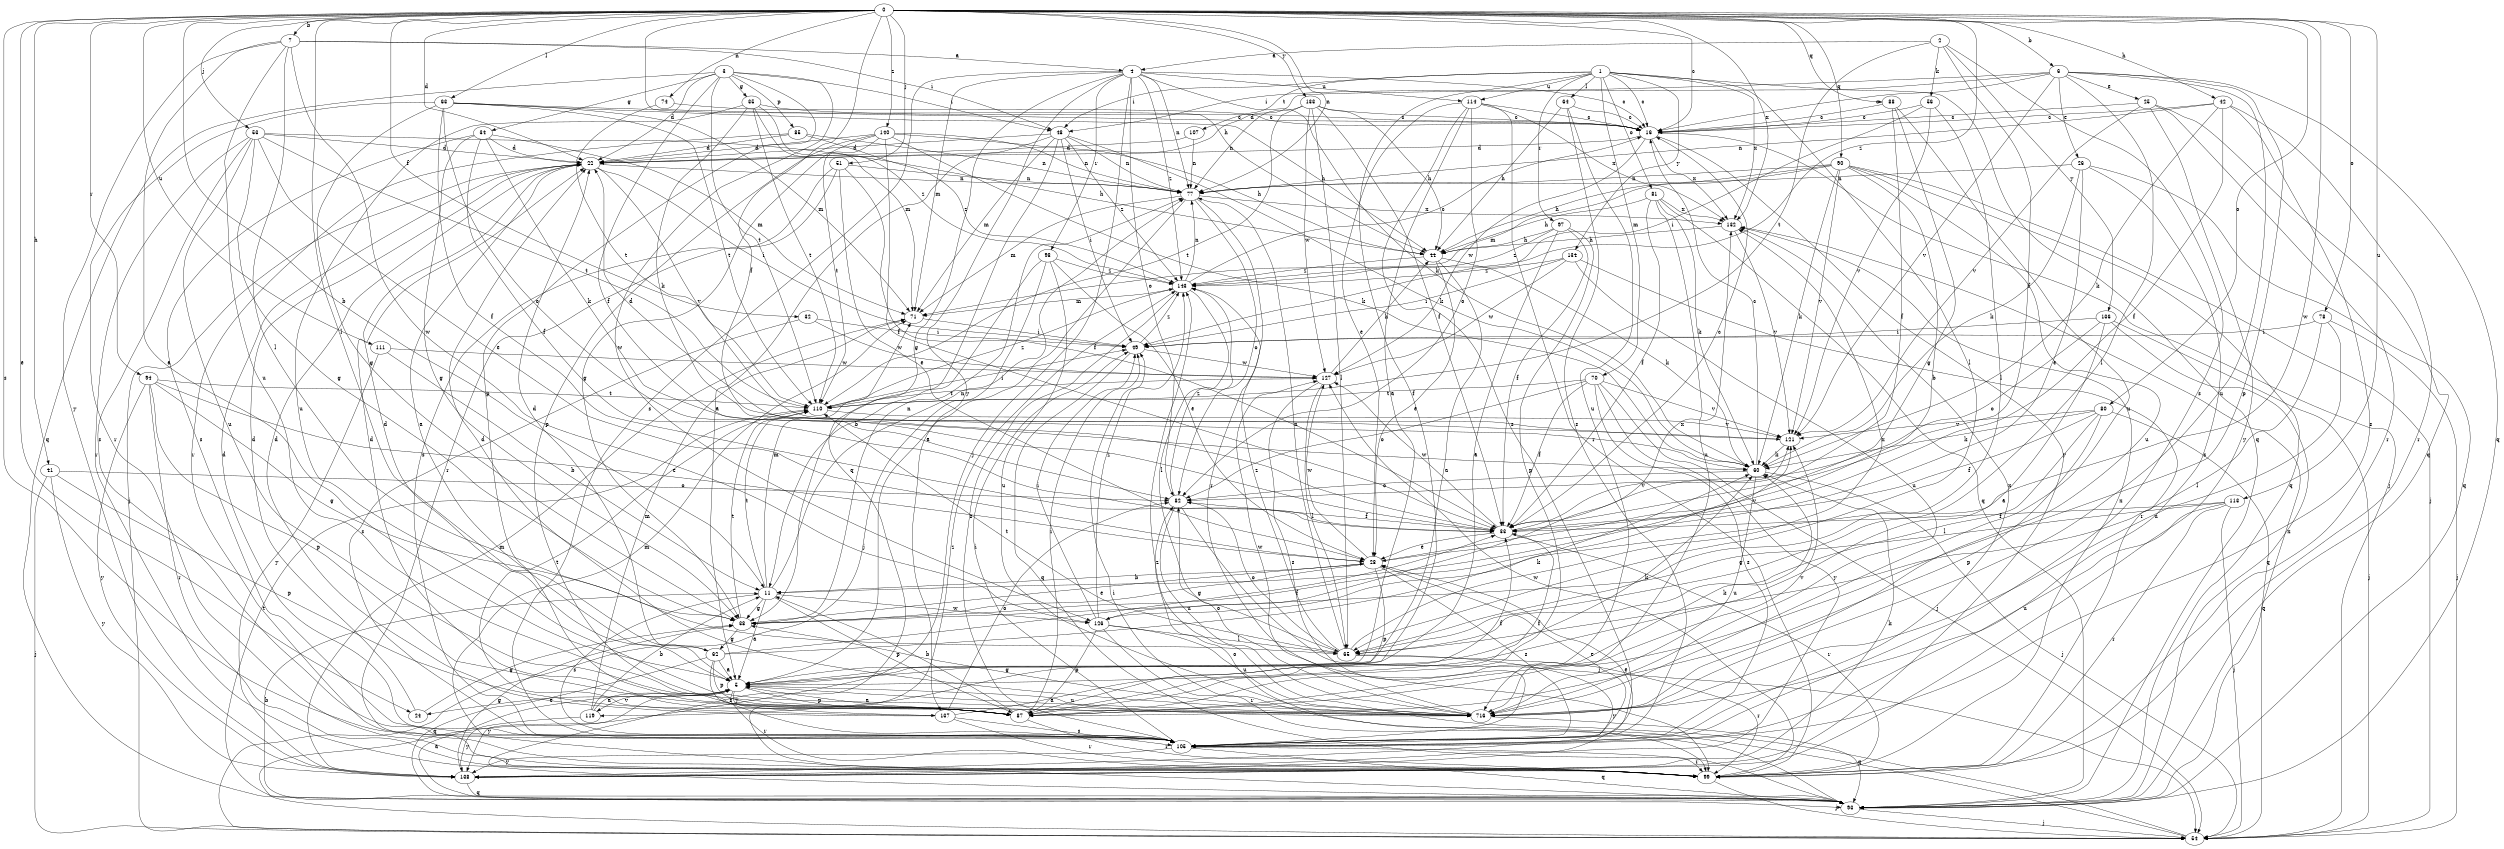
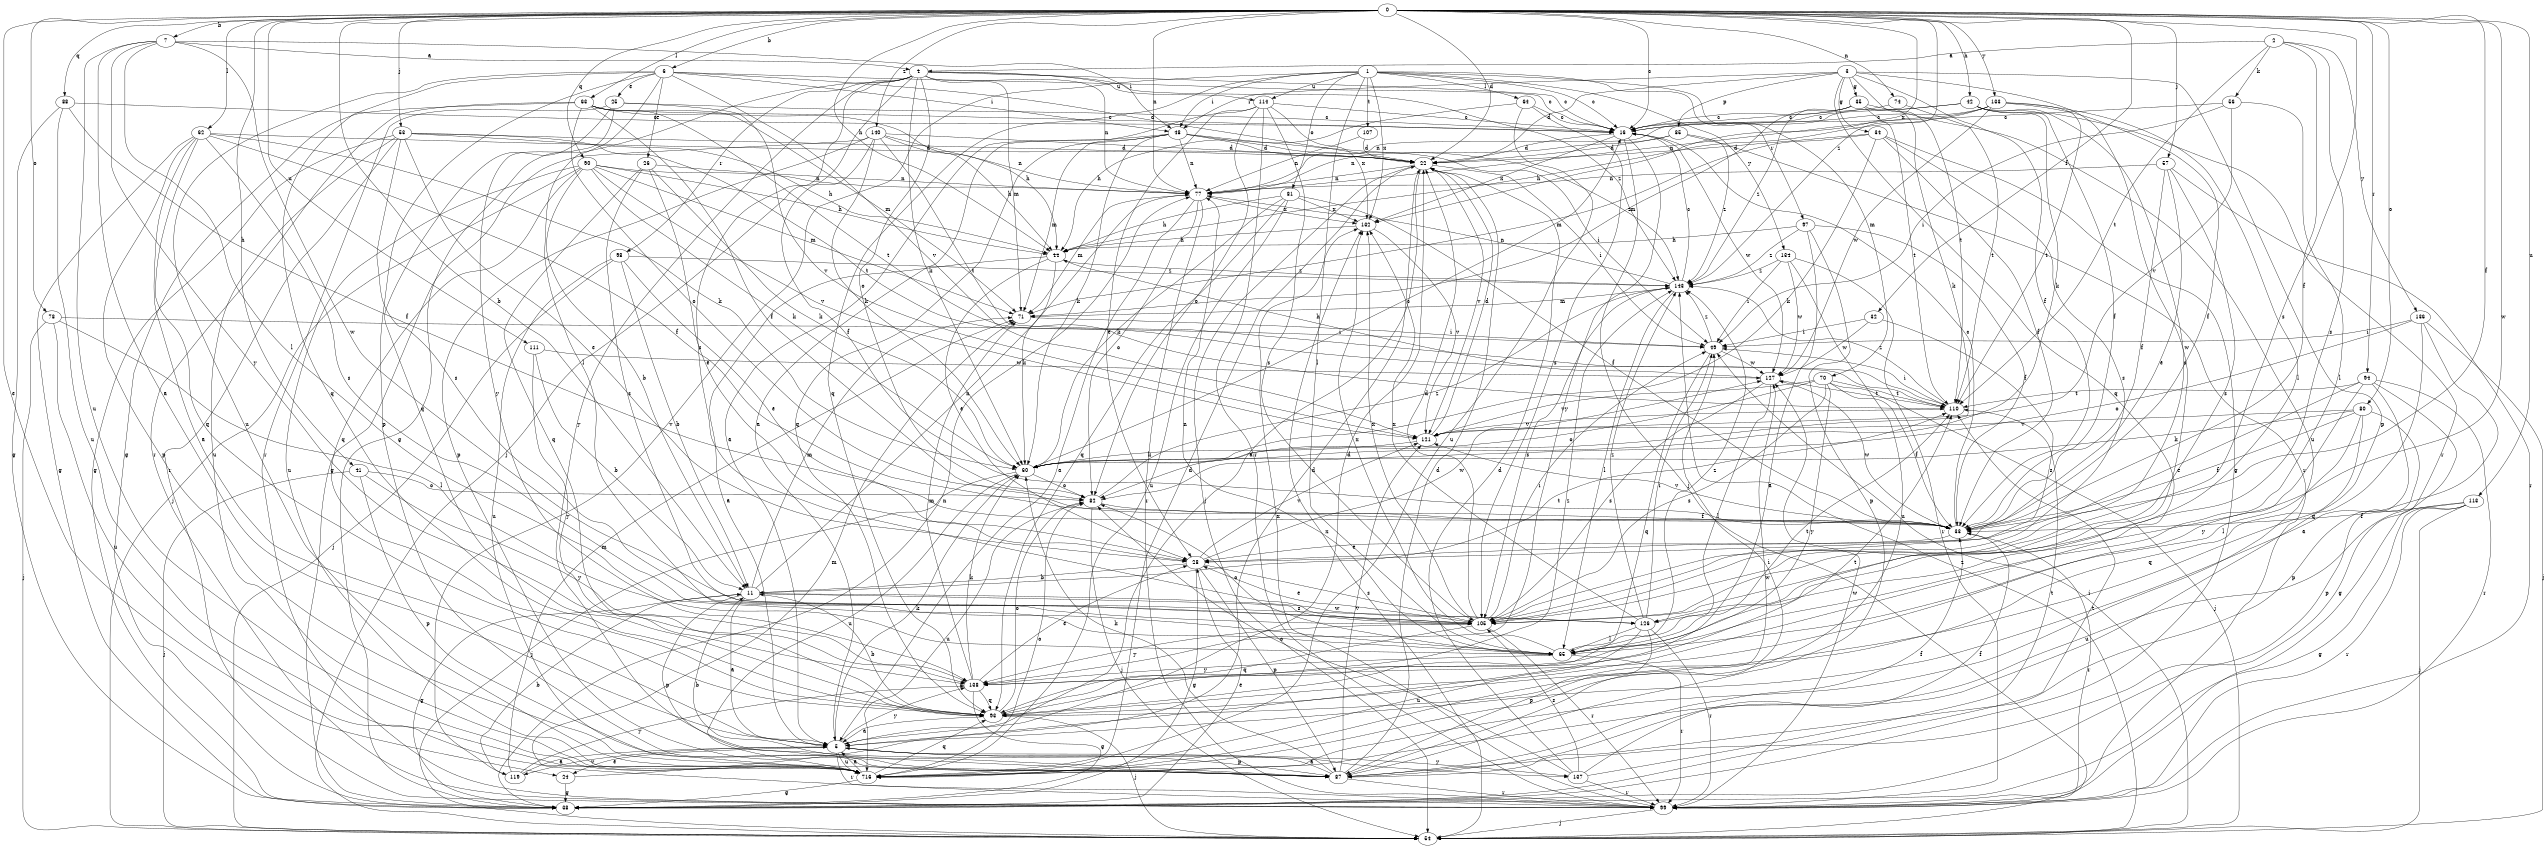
node "51": label "51" -> "57"
edge "1" -> "119": label "f" -> "v"
edge "38" -> "62": reversed
